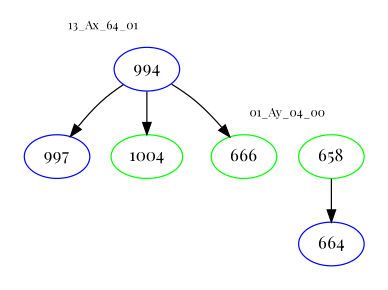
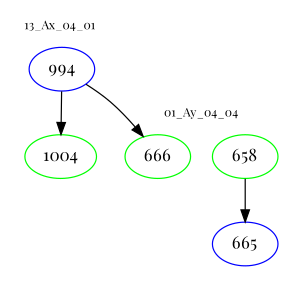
cluster "13_Ax_64_01": label "13_Ax_64_01" -> "13_Ax_04_01"
cluster "01_Ay_04_00": label "01_Ay_04_00" -> "01_Ay_04_04"
node "997": removed
node "664": label "664" -> "665"
